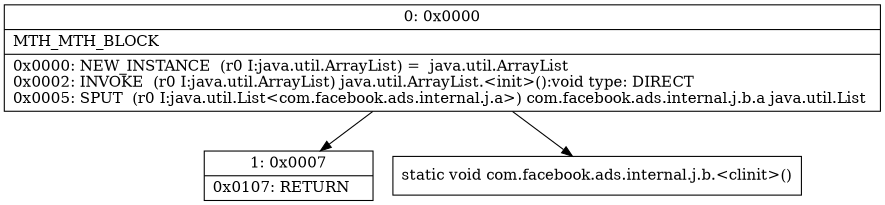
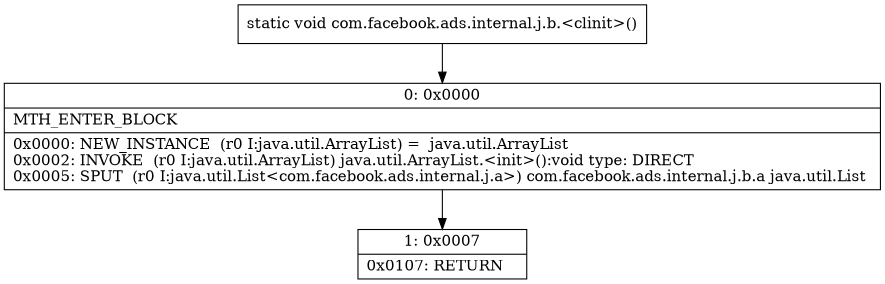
node "0: 0x0000": text "MTH_MTH_BLOCK" -> "MTH_ENTER_BLOCK"
edge "0: 0x0000" -> "static void com.facebook.ads.internal.j.b.<clinit>()": reversed
